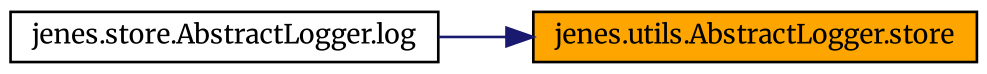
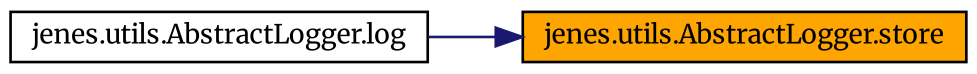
node "jenes.store.AbstractLogger.log": label "jenes.store.AbstractLogger.log" -> "jenes.utils.AbstractLogger.log"
